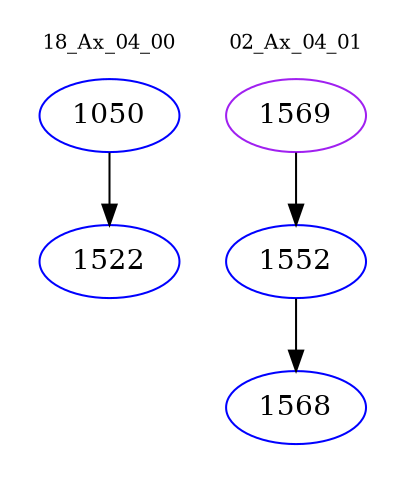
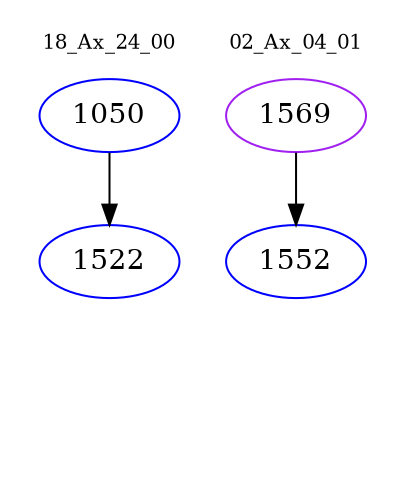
cluster "18_Ax_04_00": label "18_Ax_04_00" -> "18_Ax_24_00"
node "1568": removed
